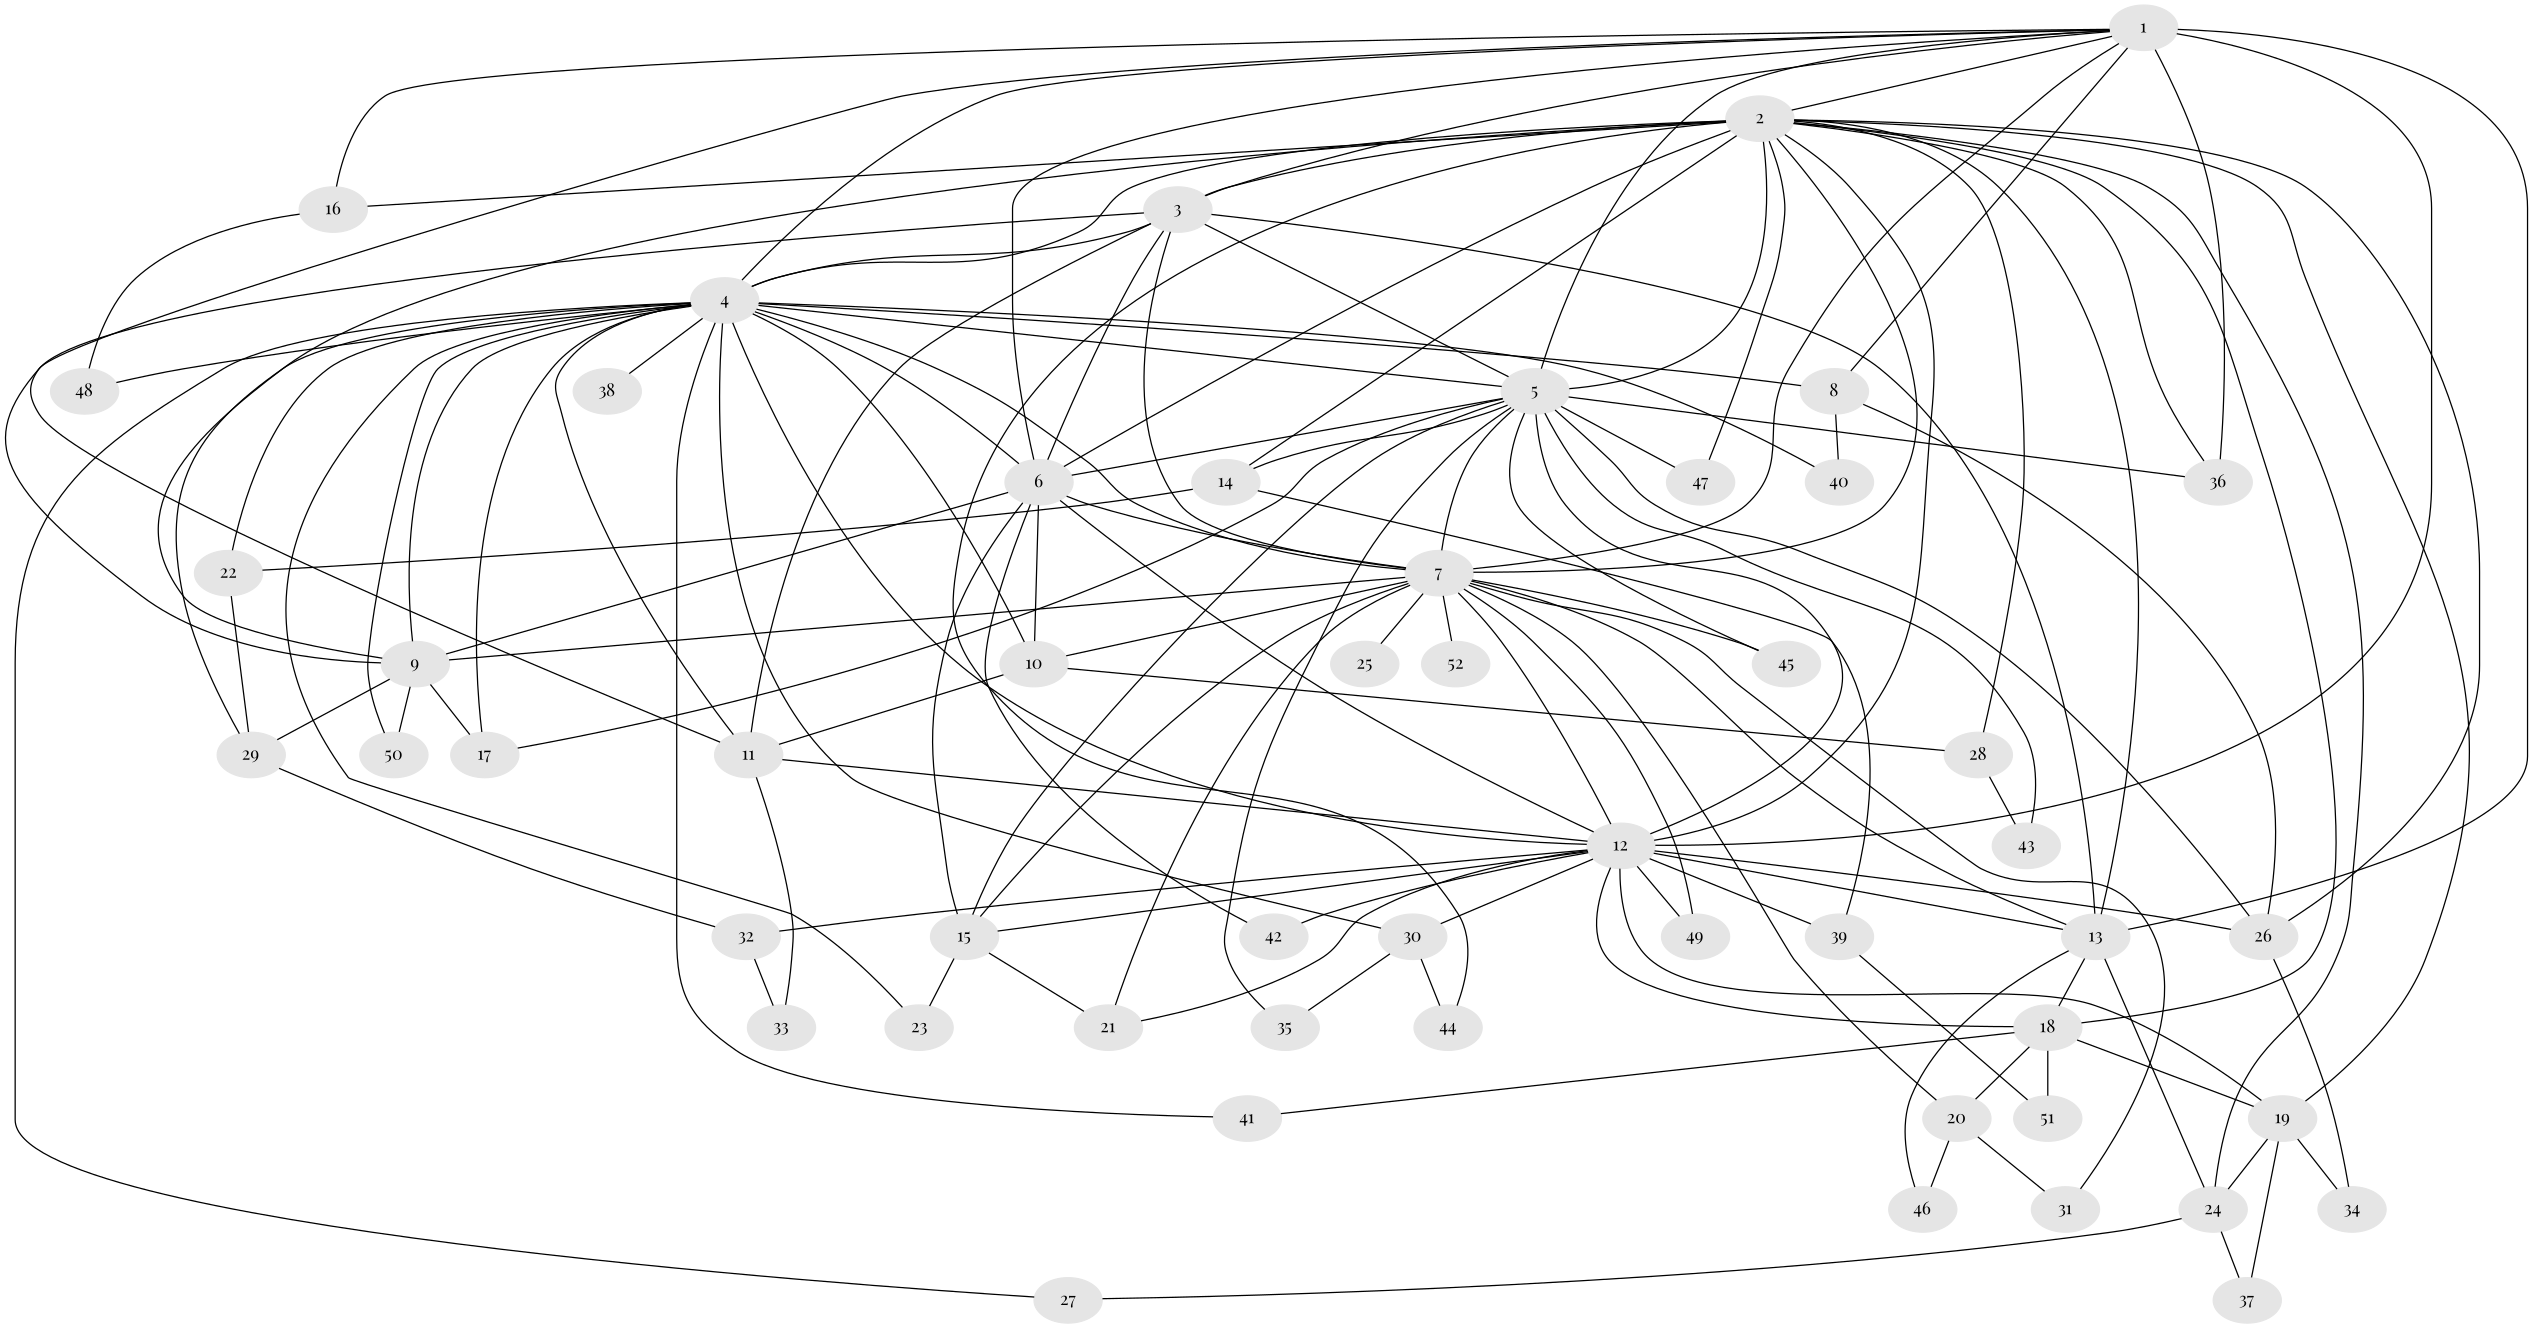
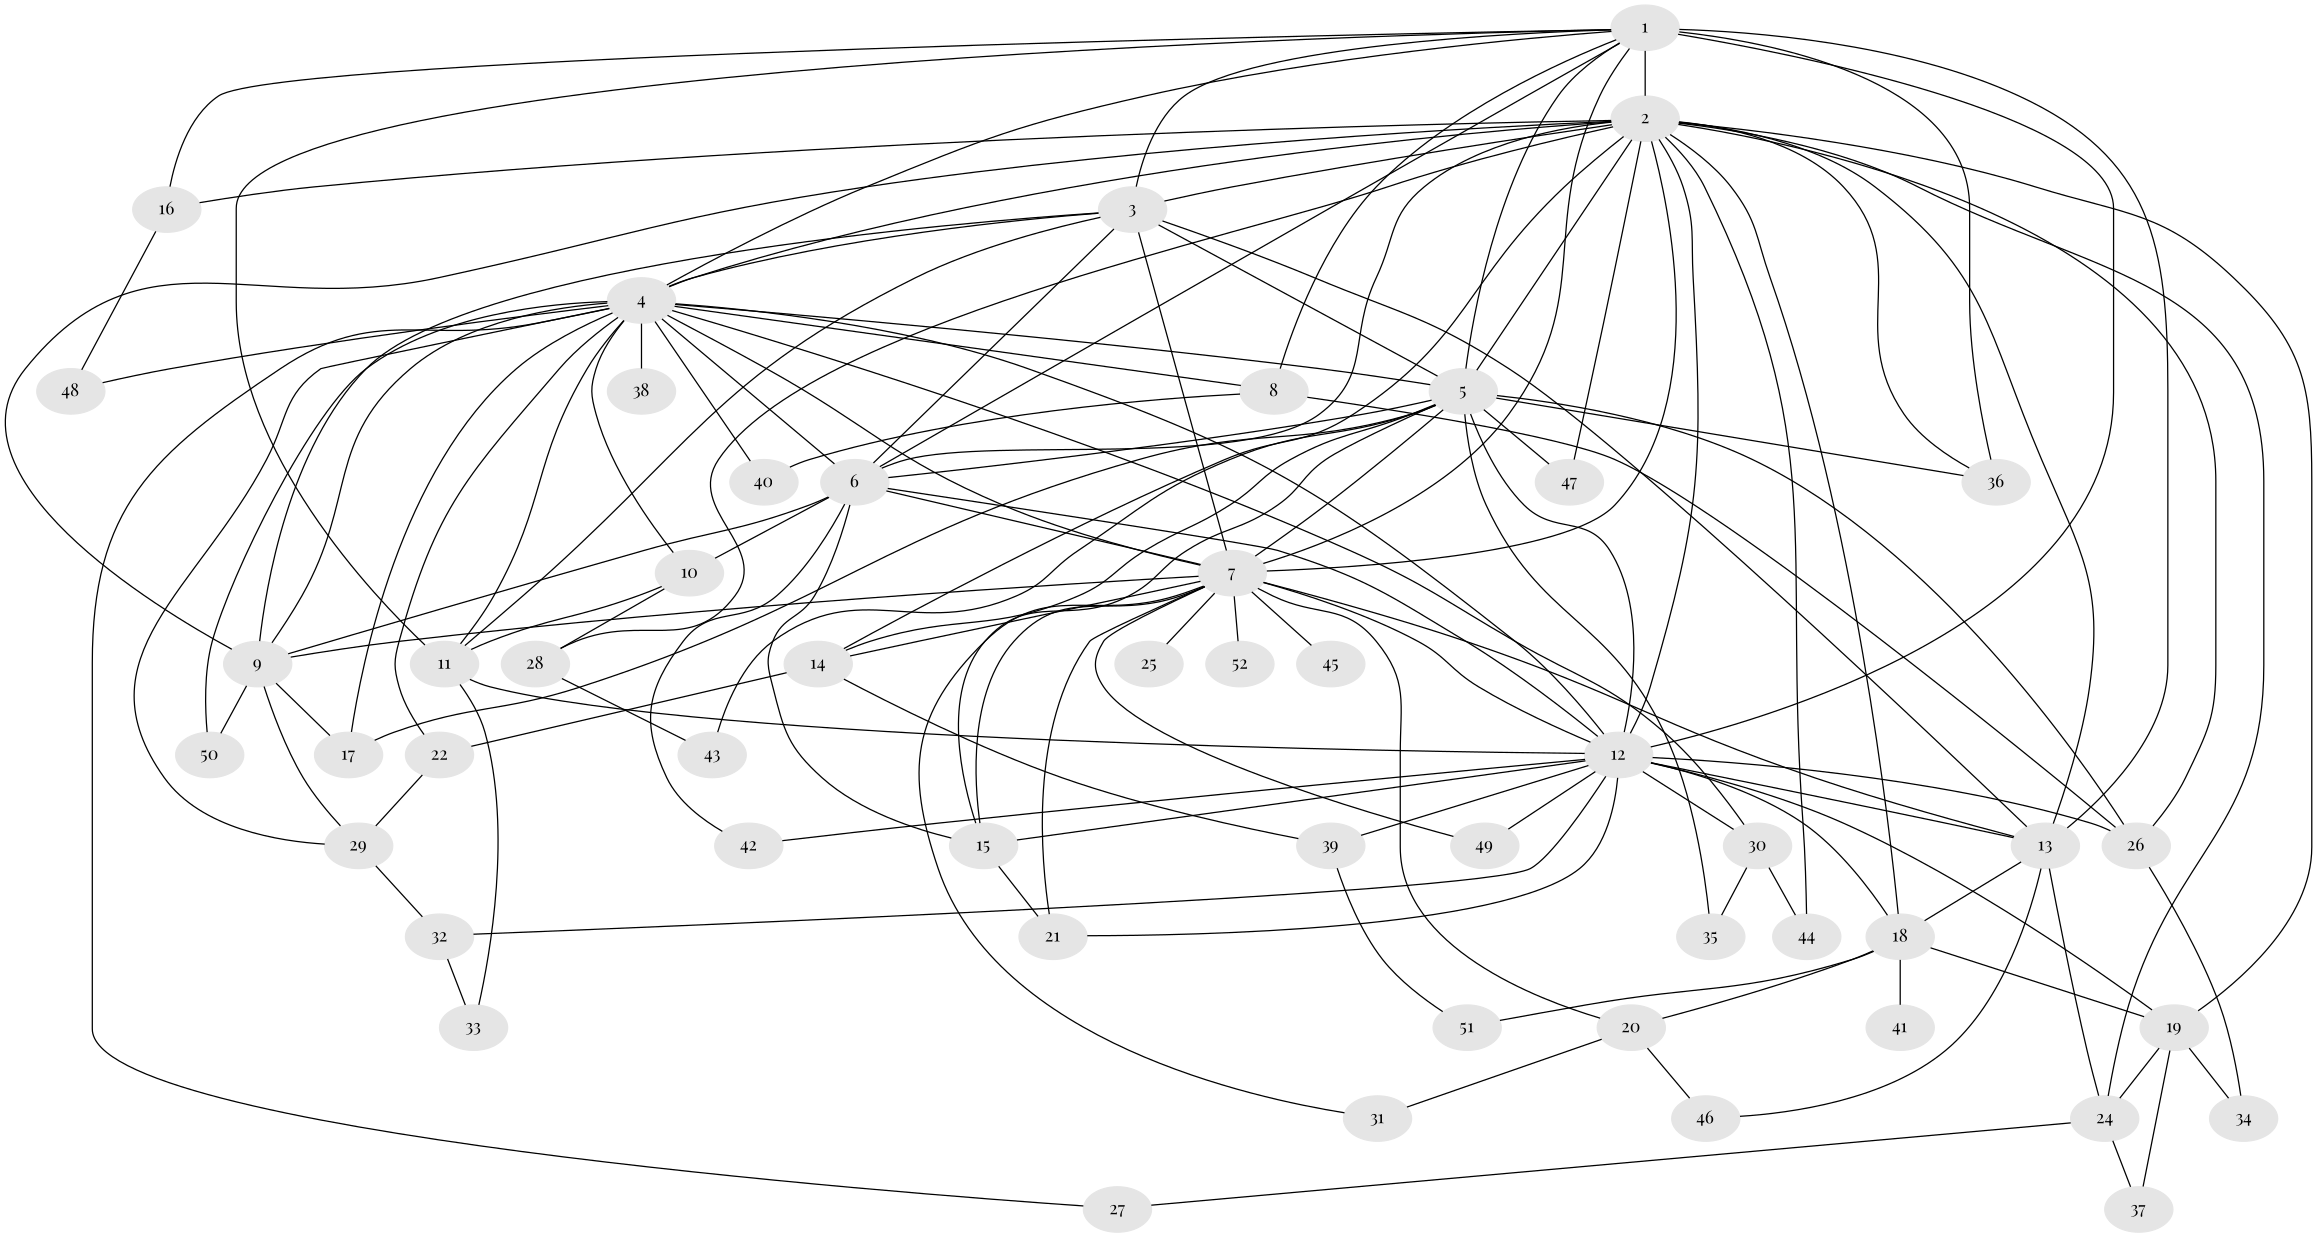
edge "5" -- "45": removed
edge "7" -- "10": now "7" -- "14"
edge "4" -- "41": removed
node "23": removed
